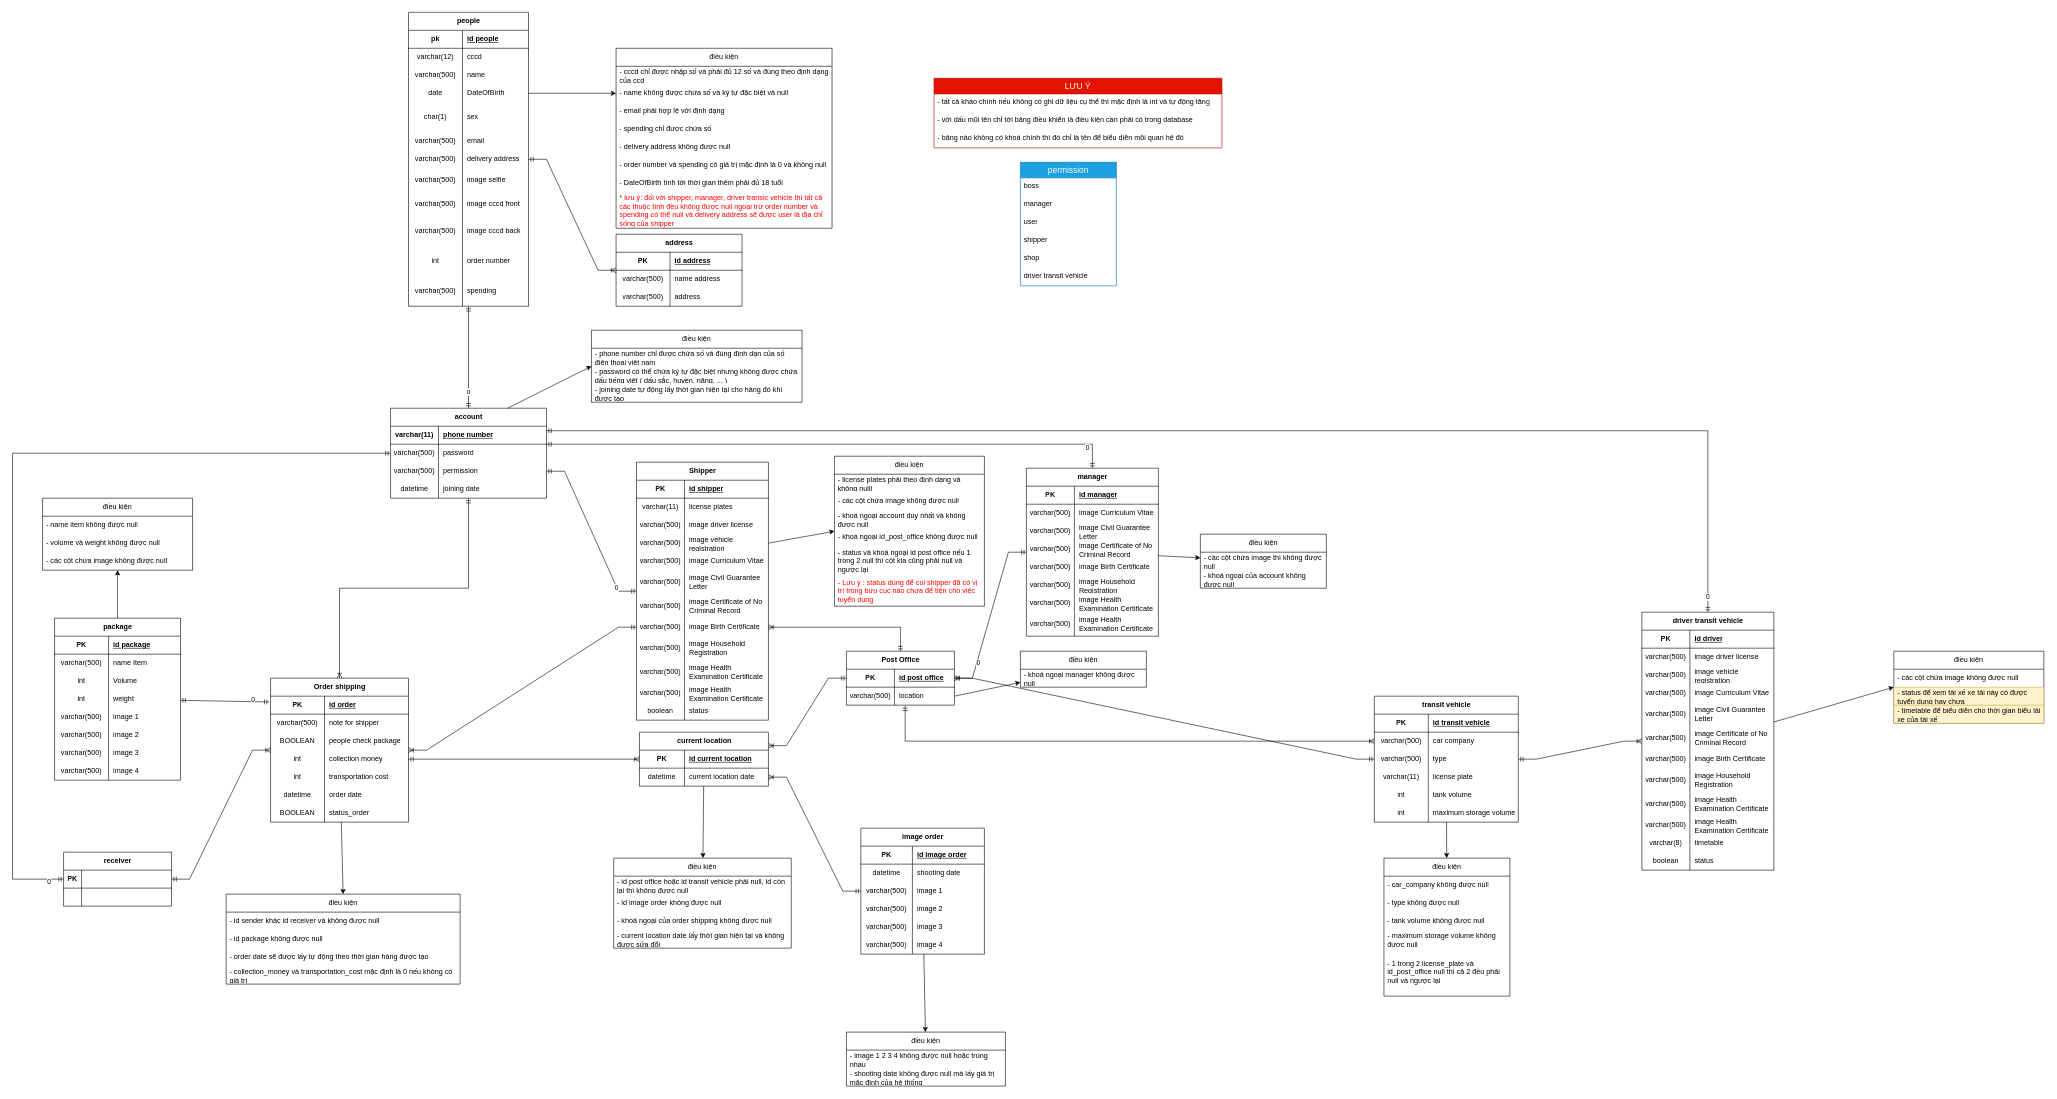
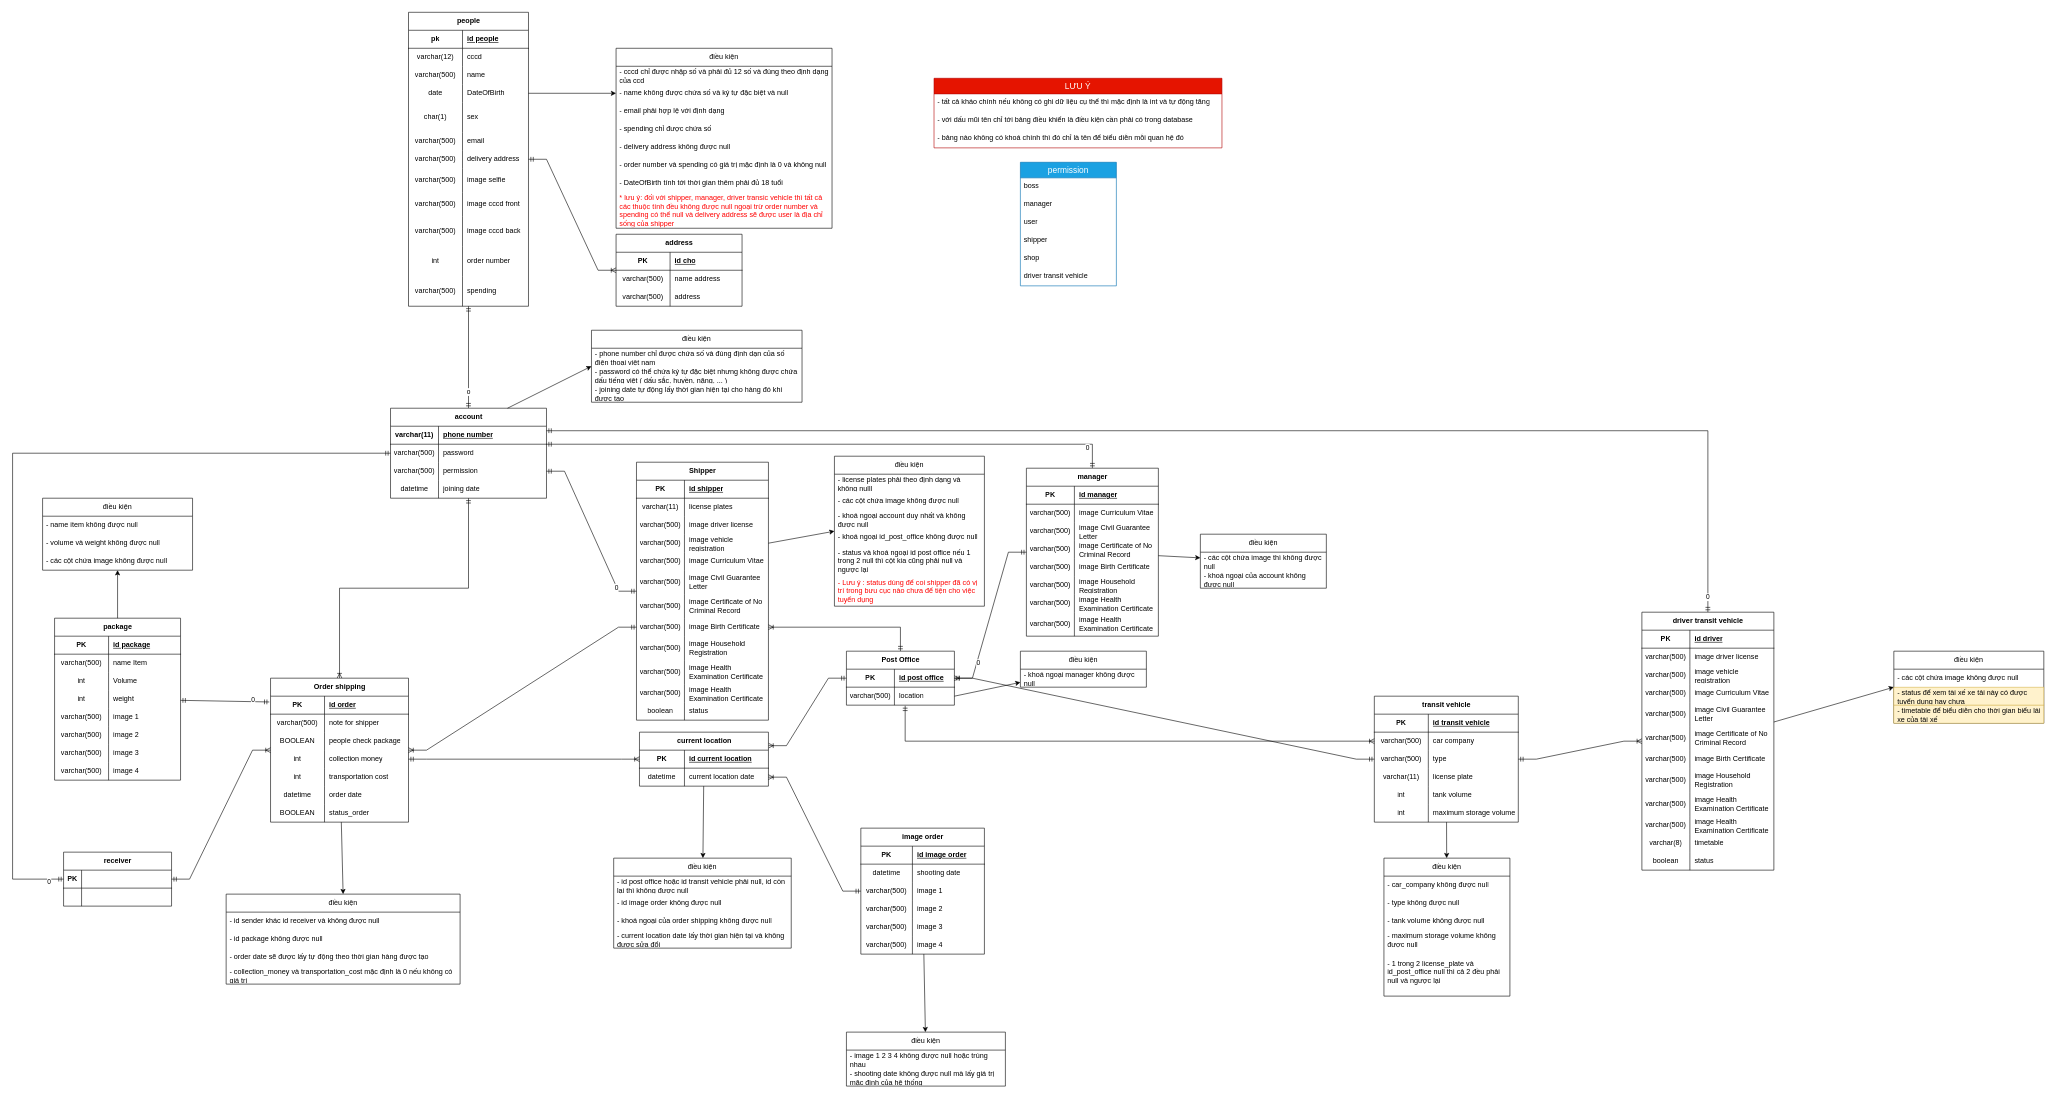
node "id address": label "id address" -> "id cho"
